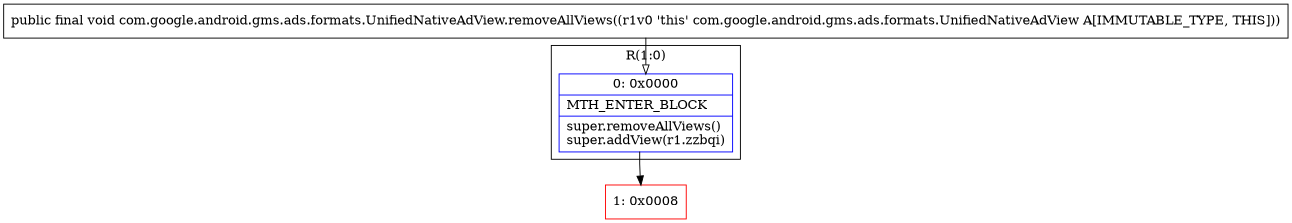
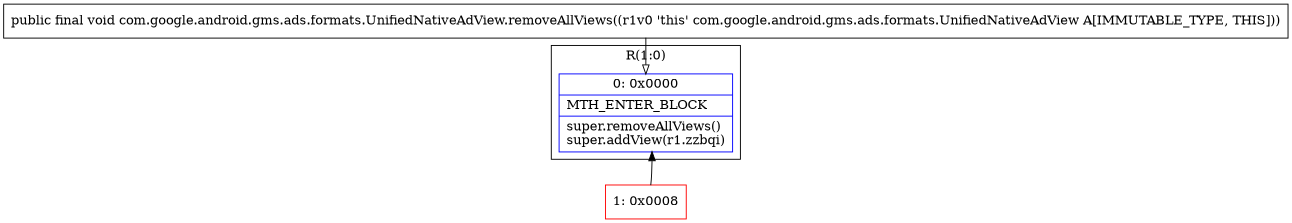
edge "0: 0x0000" -> "1: 0x0008": reversed
